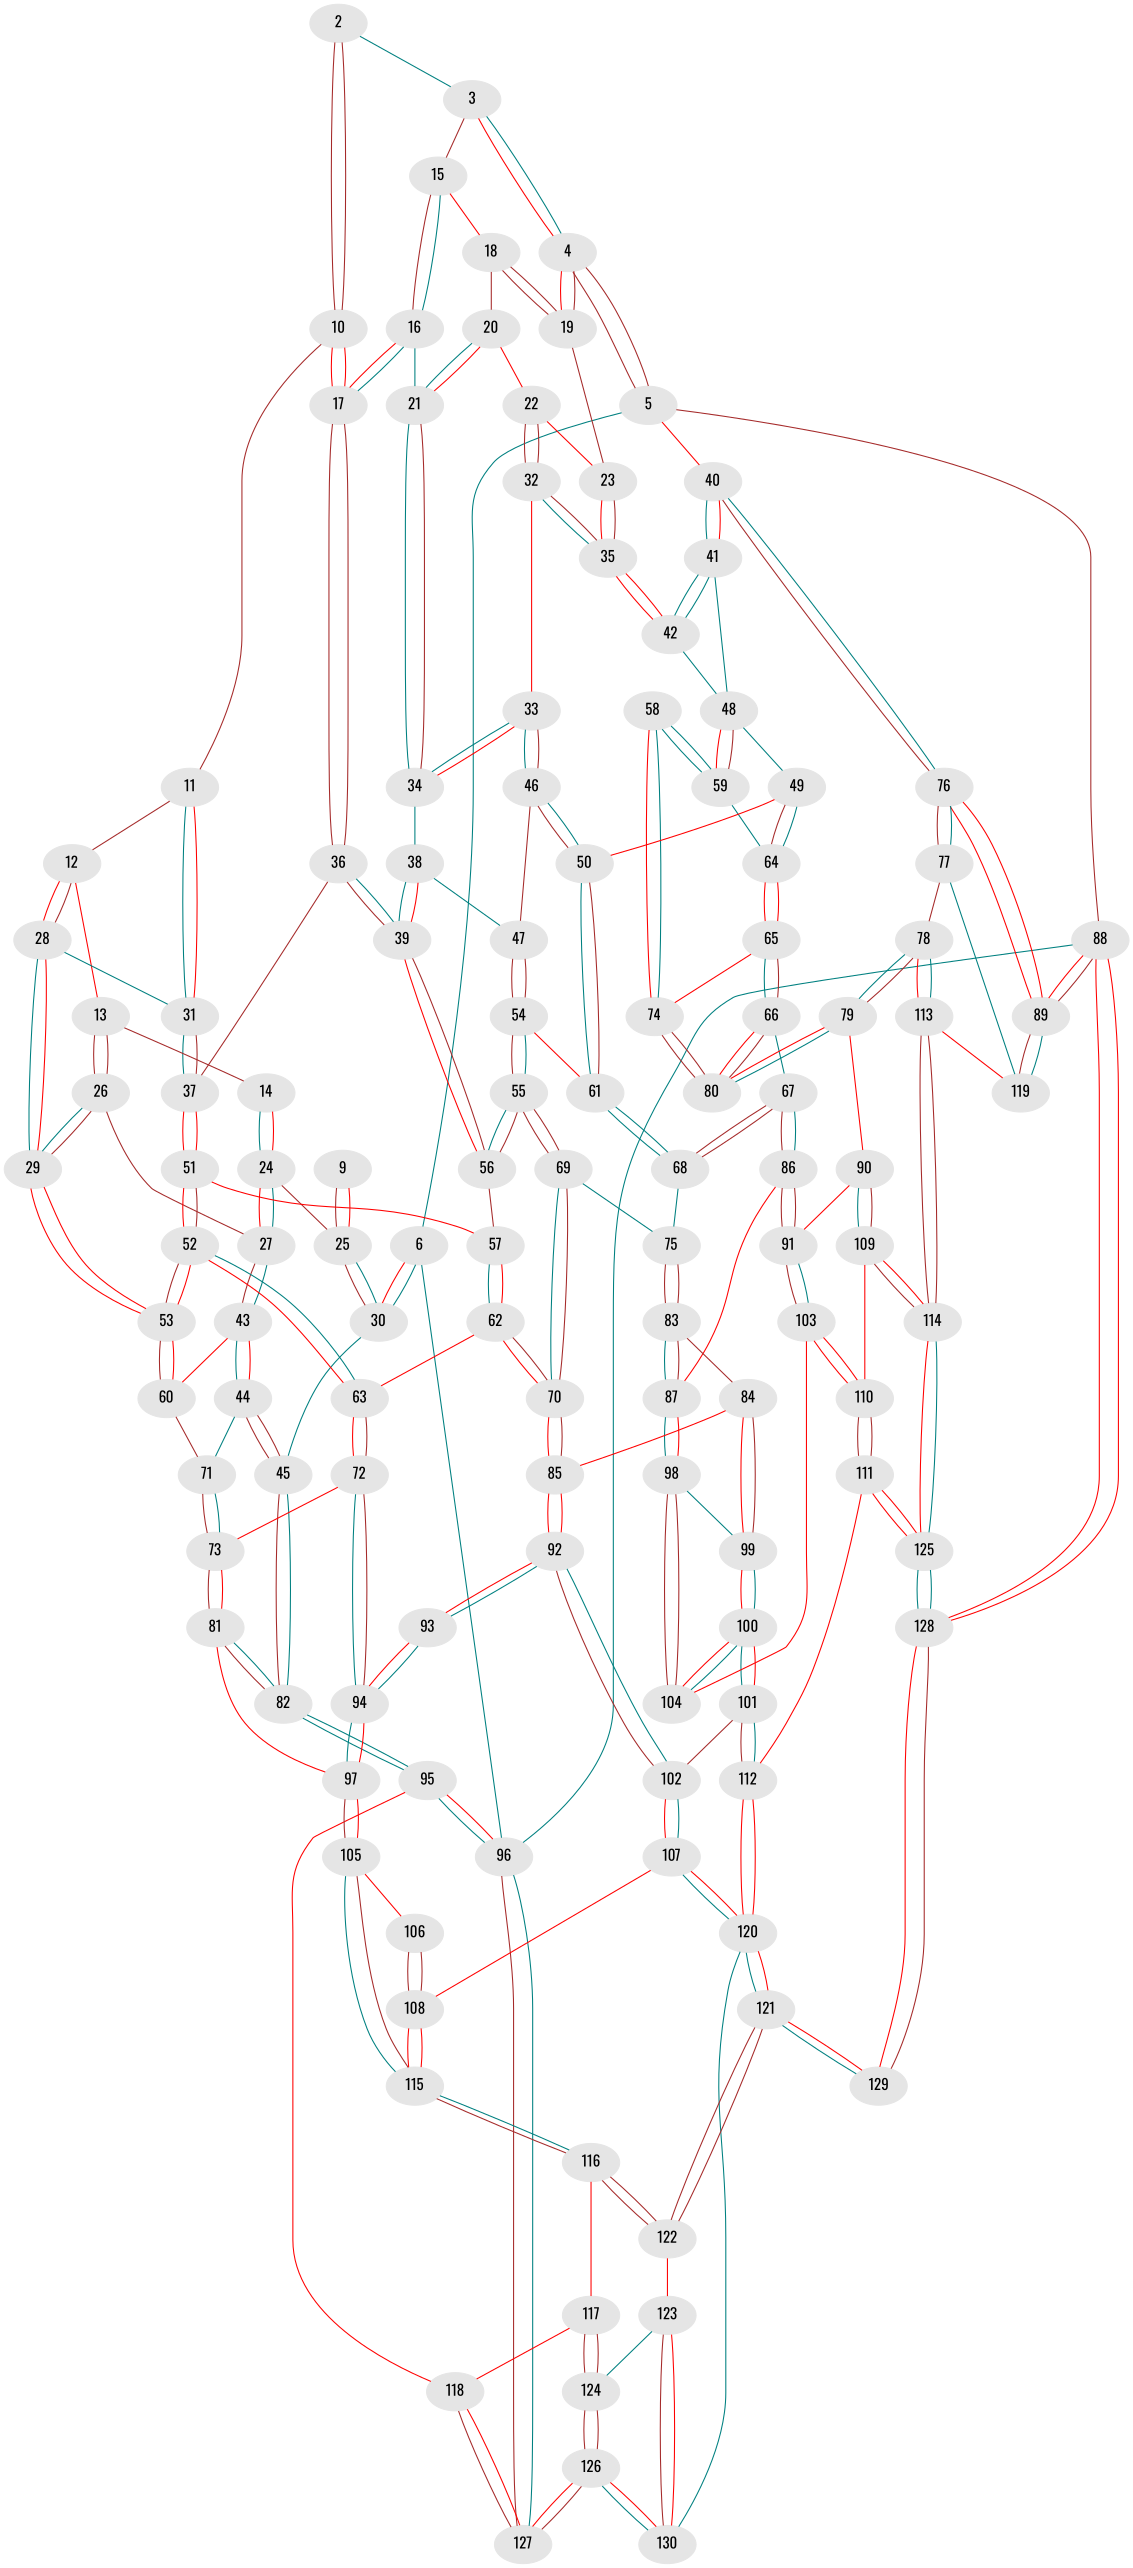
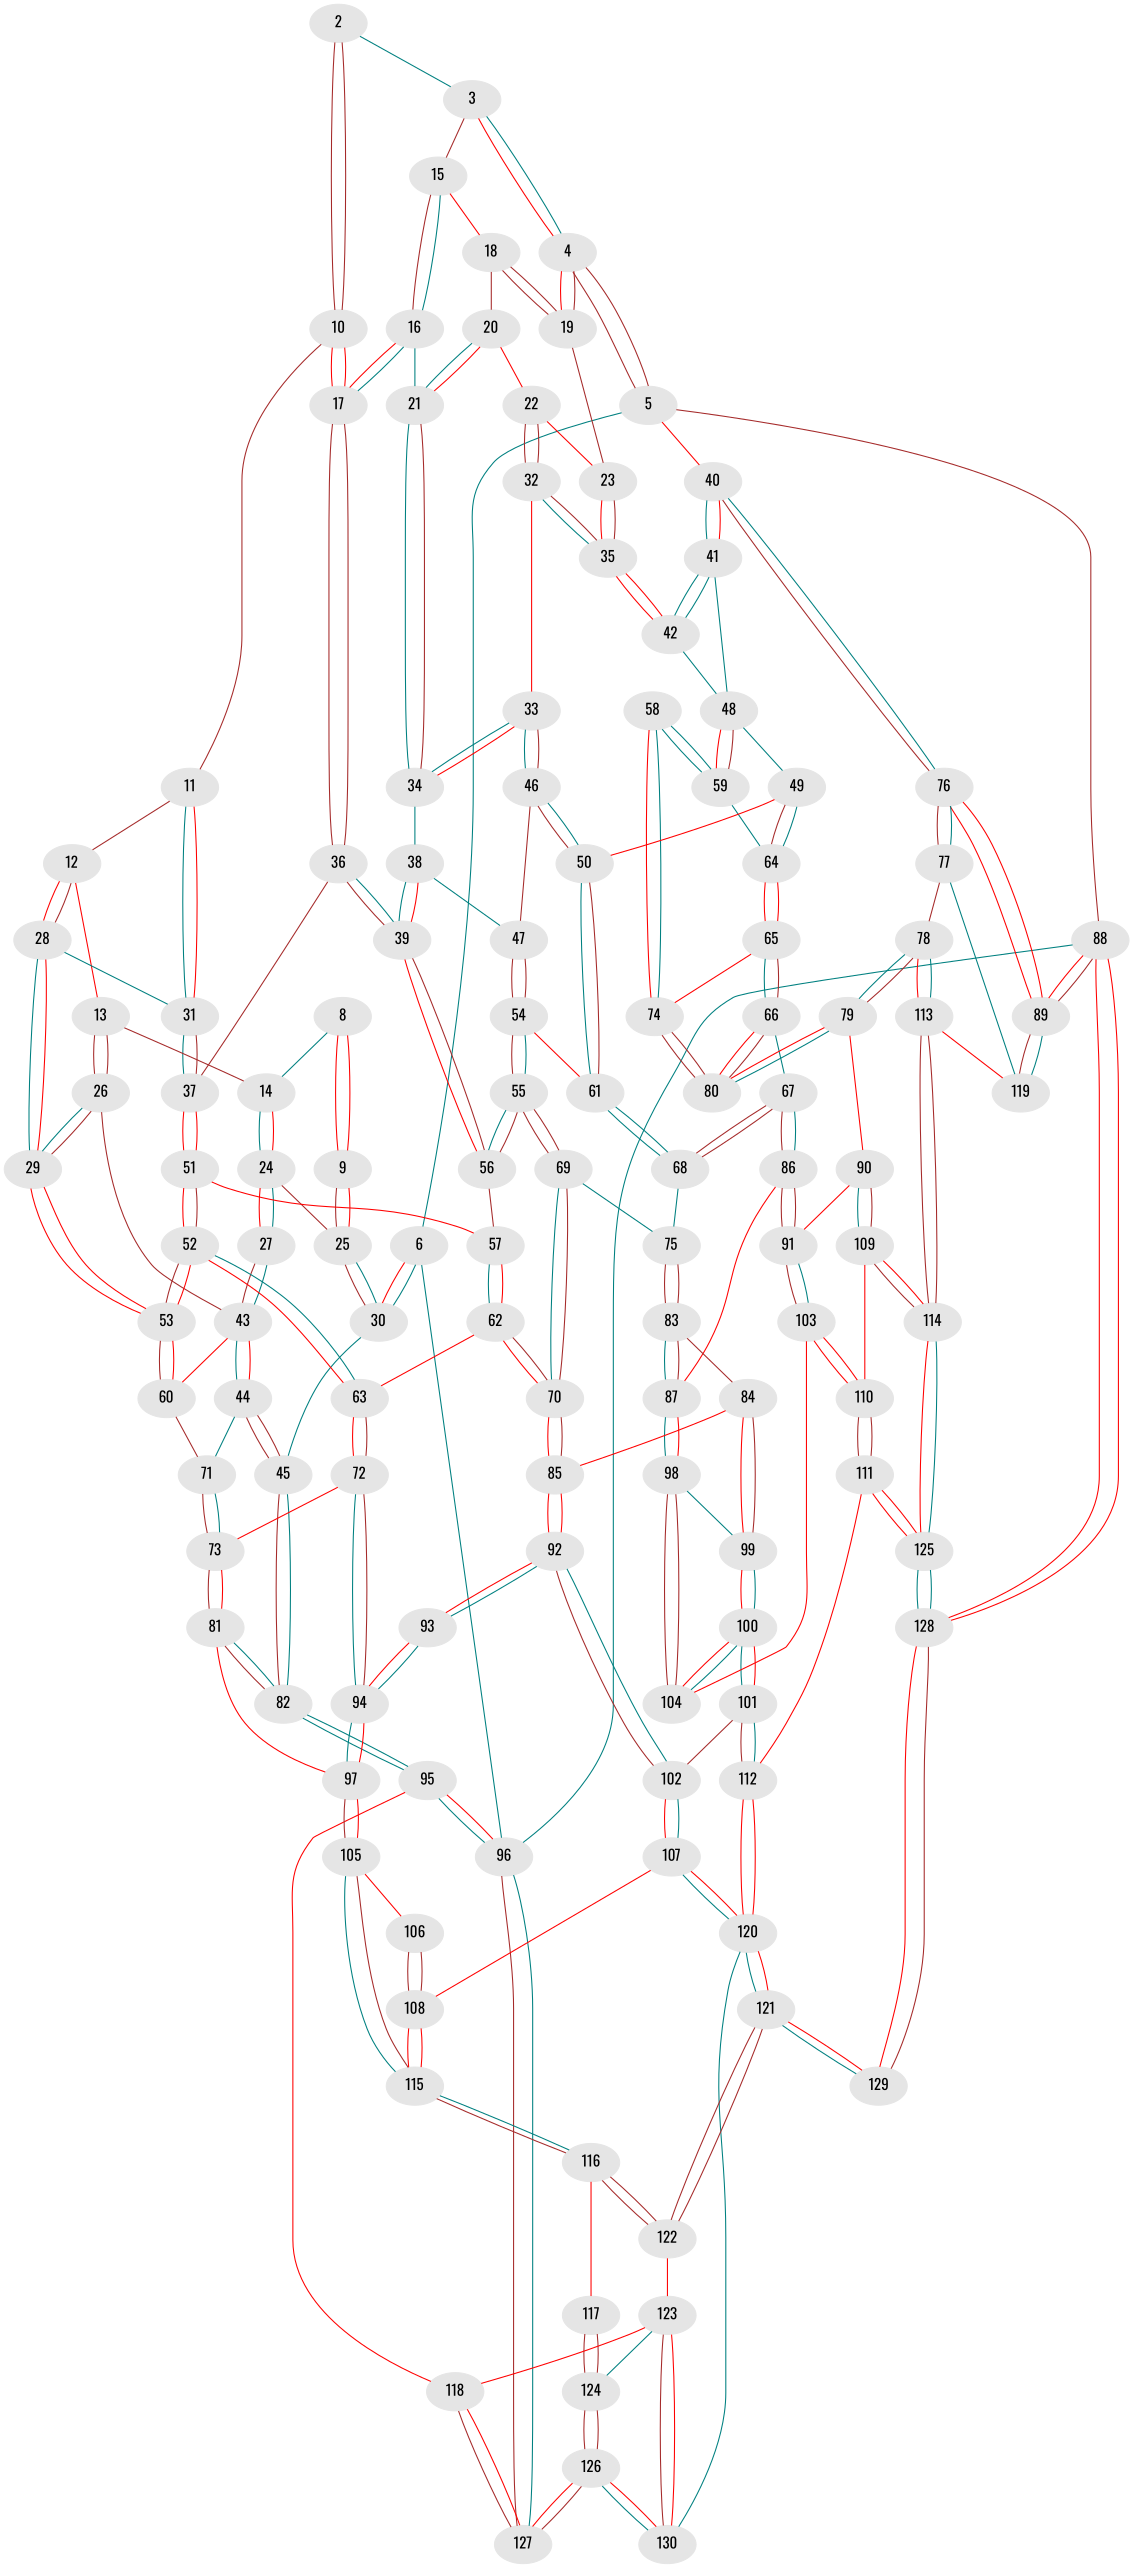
node "8": added
edge "26" -- "27": now "26" -- "43"
edge "117" -- "118": now "123" -- "118"
